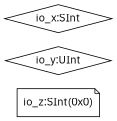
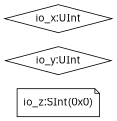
node "io_x:SInt": label "io_x:SInt" -> "io_x:UInt"
